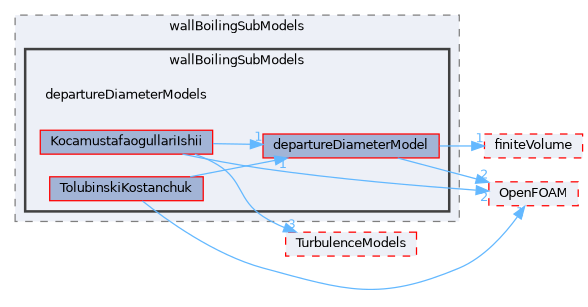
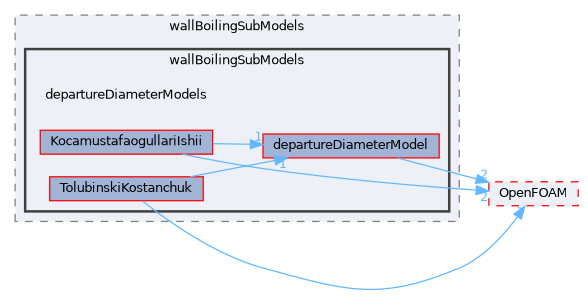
node "finiteVolume": removed
node "TurbulenceModels": removed
